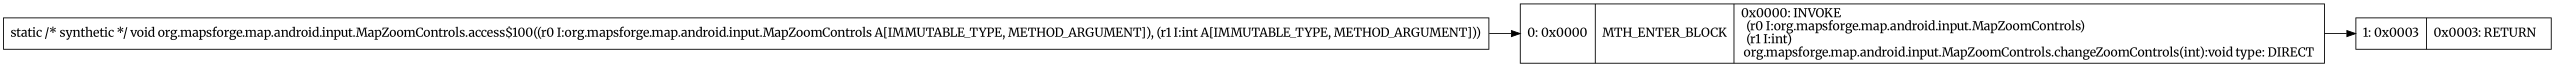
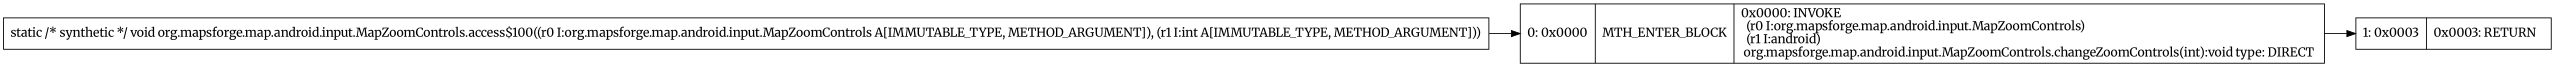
node "0: 0x0000": text "(r1 I:int)" -> "(r1 I:android)"
